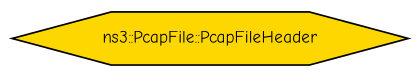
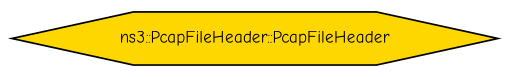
node "ns3::PcapFile::PcapFileHeader": label "ns3::PcapFile::PcapFileHeader" -> "ns3::PcapFileHeader::PcapFileHeader"
